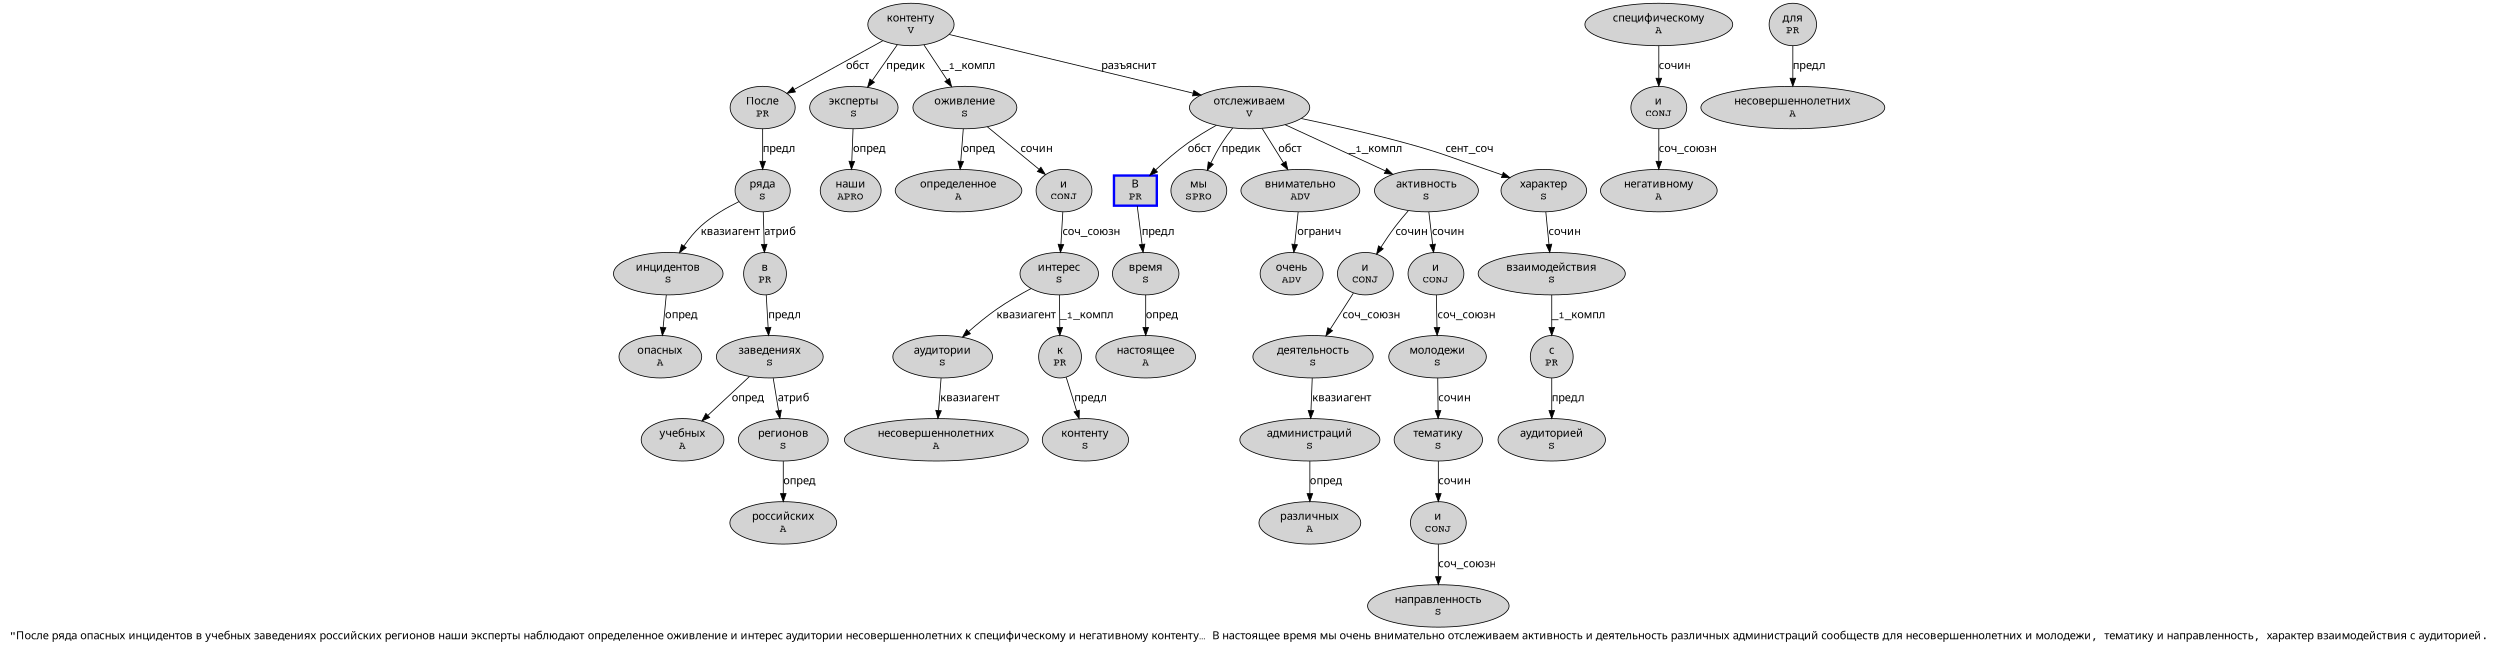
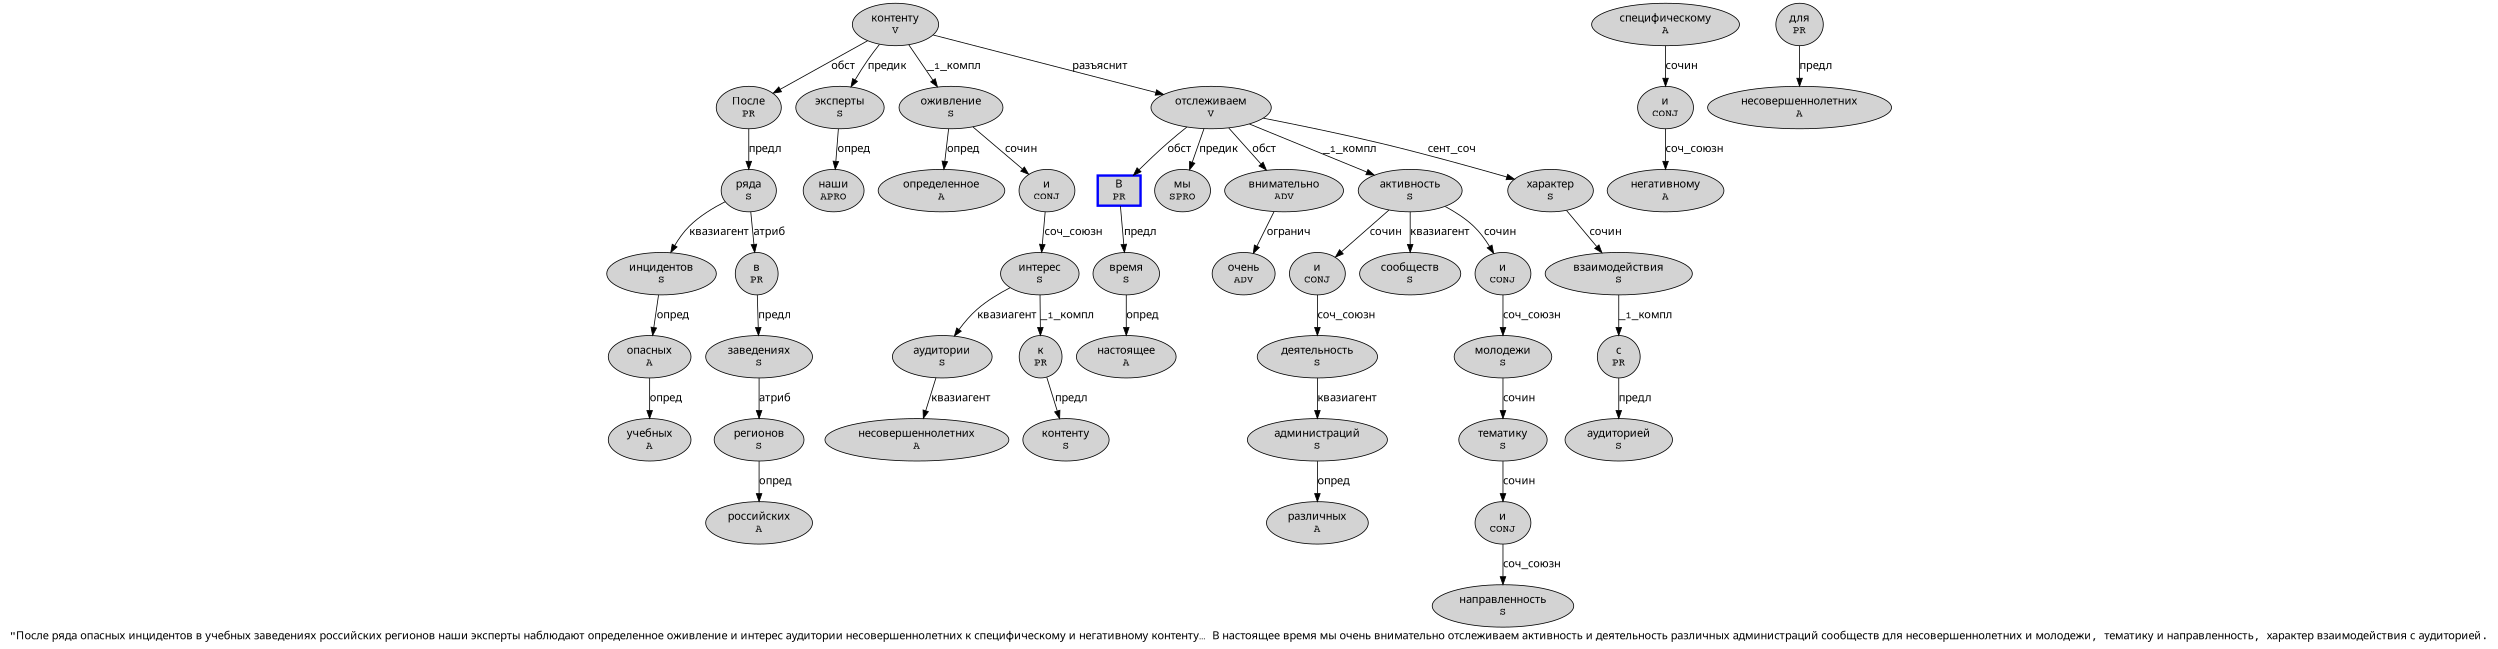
node "сообществ S": added
edge "заведениях S" -> "учебных A": now "опасных A" -> "учебных A"
